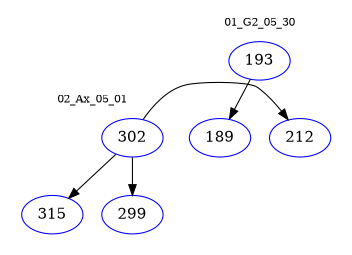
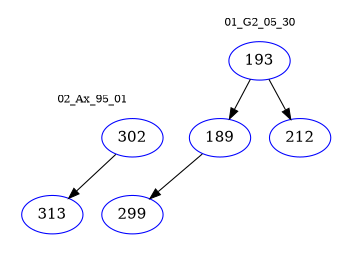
edge "302" -> "212": now "193" -> "212"
cluster "02_Ax_05_01": label "02_Ax_05_01" -> "02_Ax_95_01"
edge "302" -> "299": now "189" -> "299"
node "315": label "315" -> "313"
